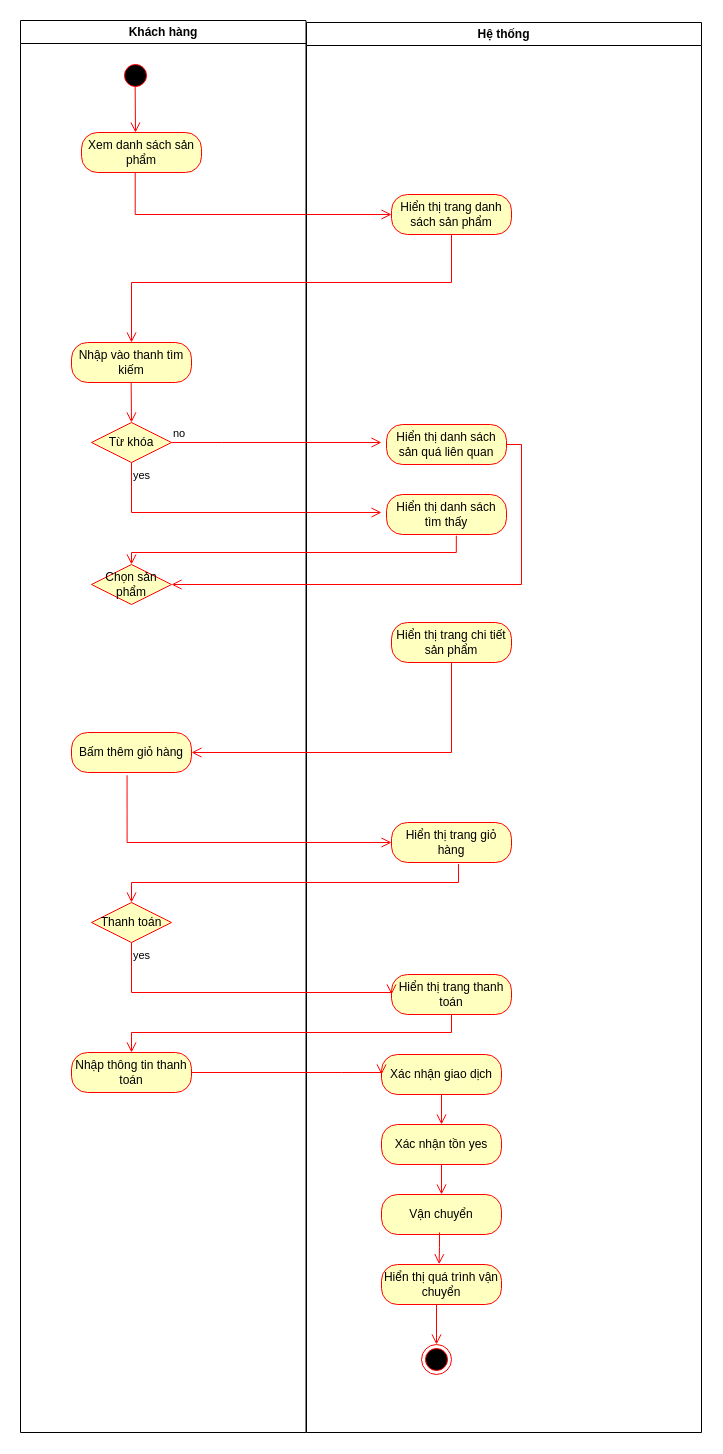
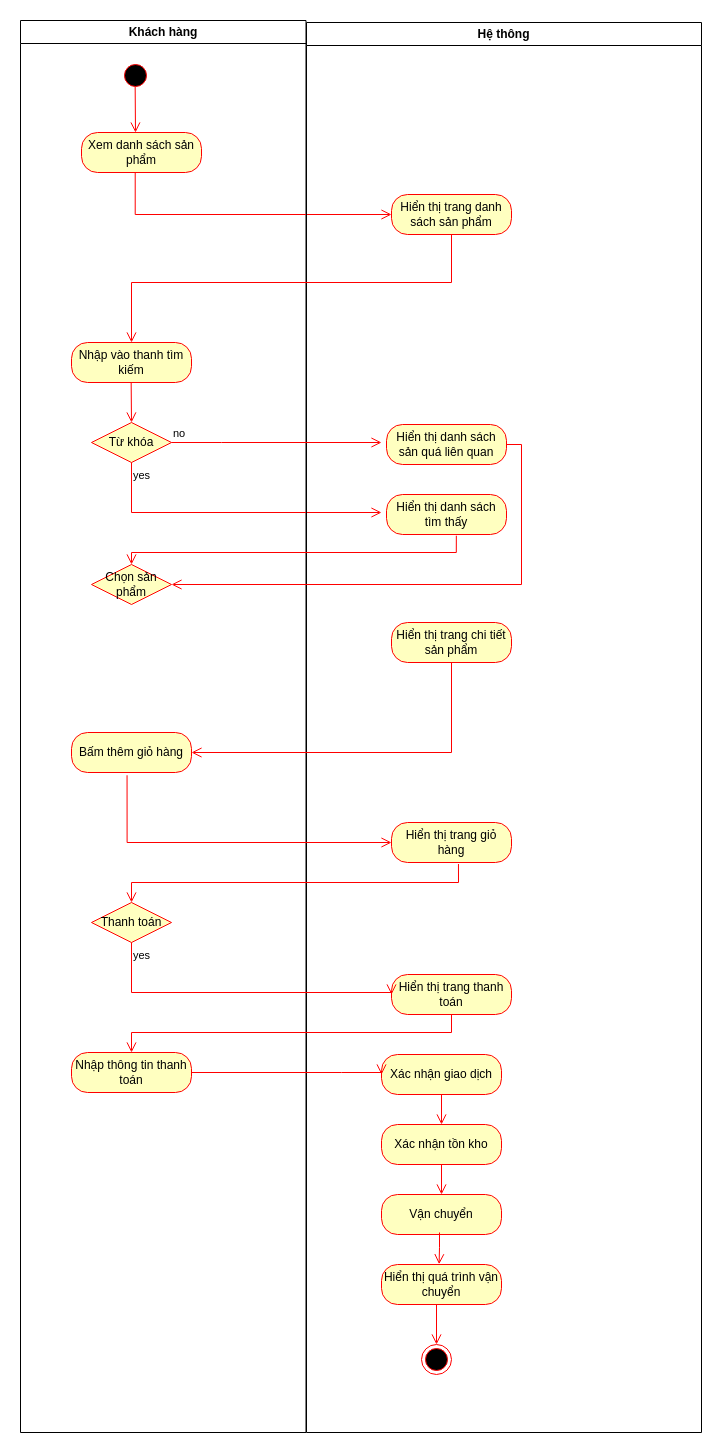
node "Hệ thống": label "Hệ thống" -> "Hệ thông"
node "Xác nhận tồn yes": label "Xác nhận tồn yes" -> "Xác nhận tồn kho"
